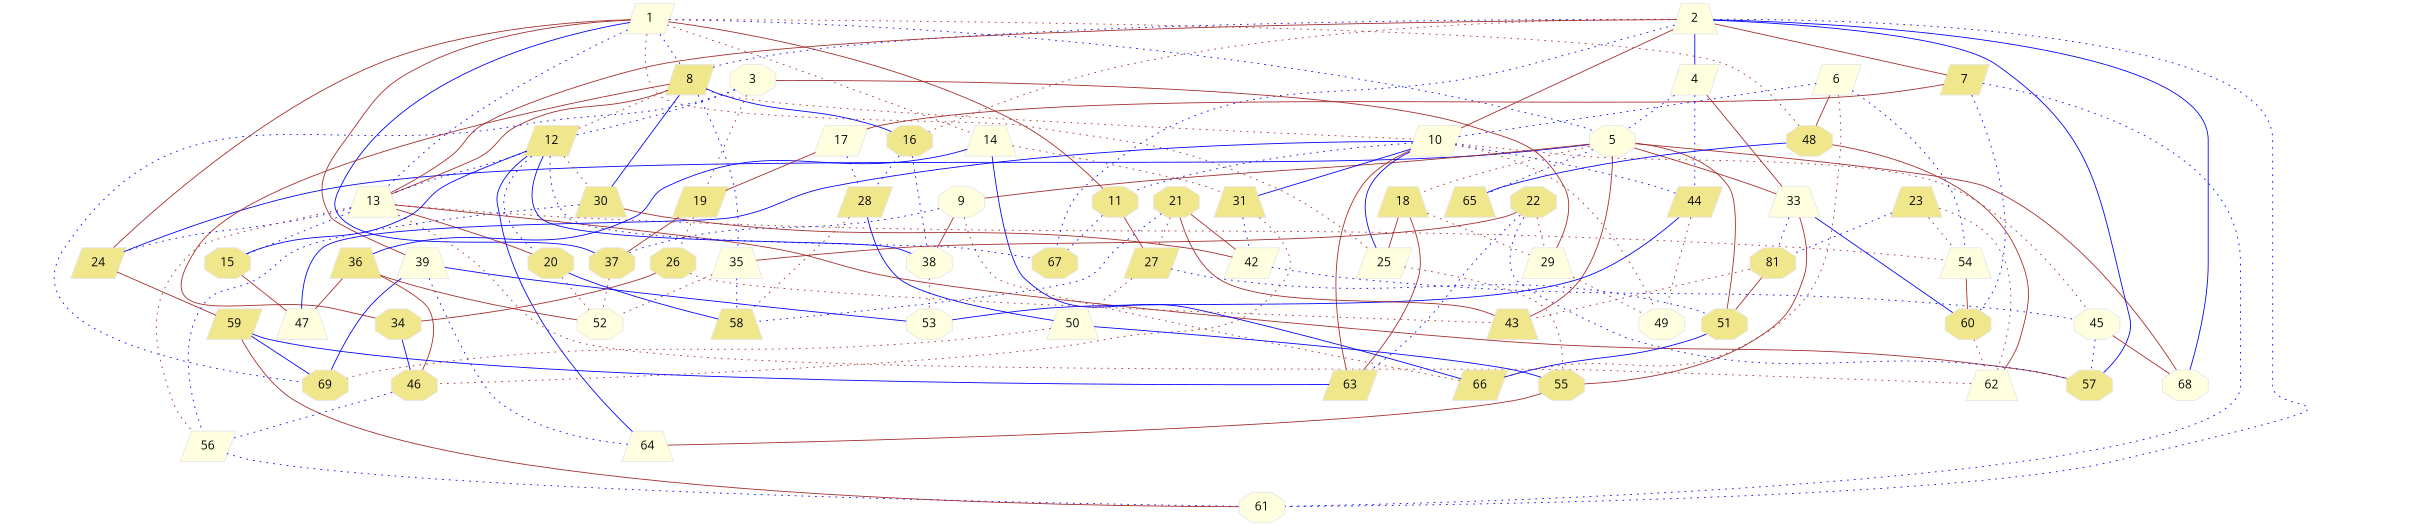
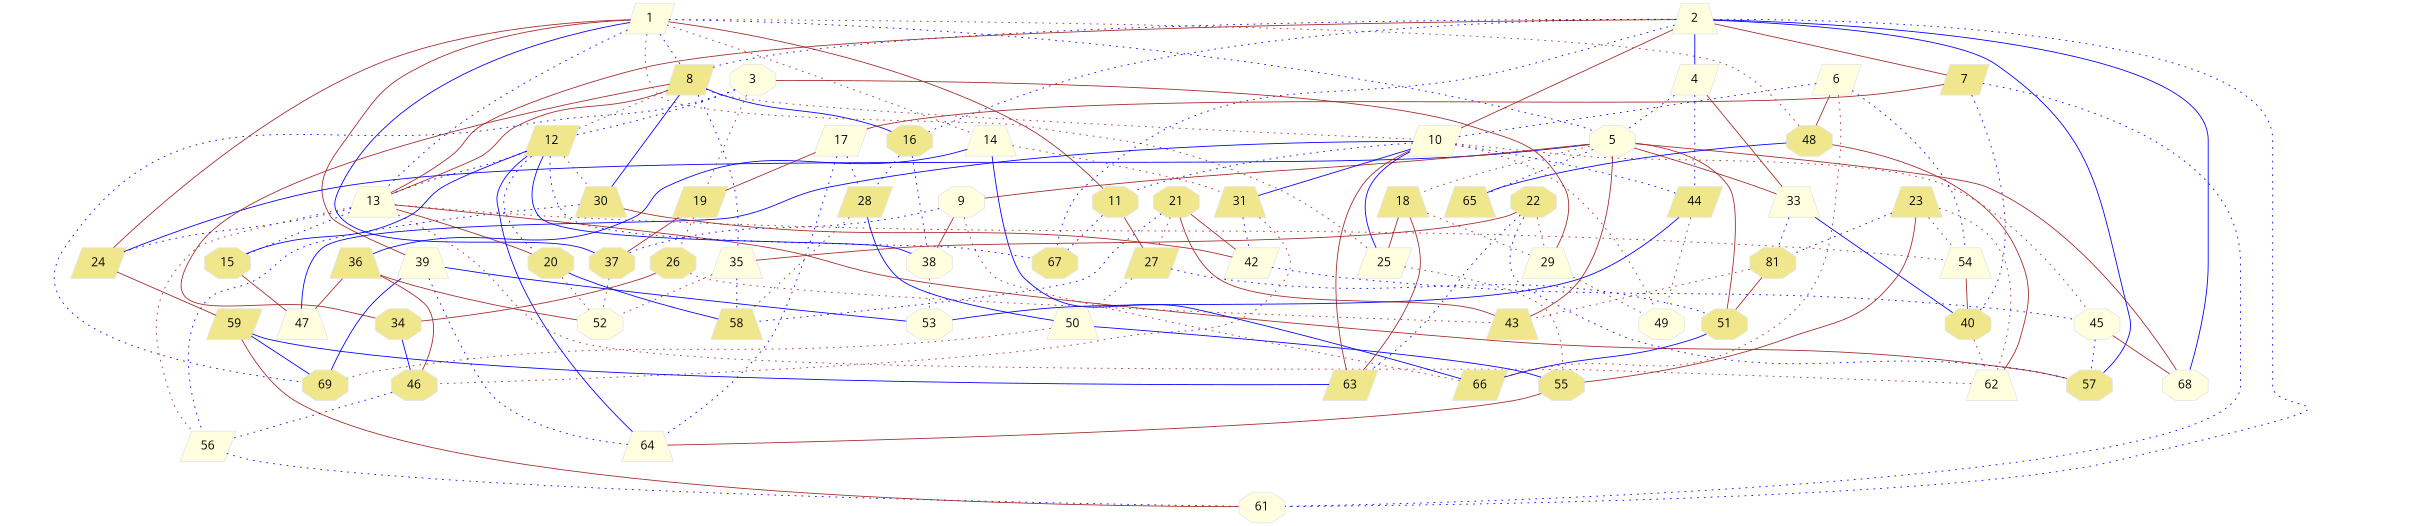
edge "2" -- "16": color brown -> blue
edge "17" -- "64": added
edge "33" -- "55": now "23" -- "55"
node "60": label "60" -> "40"
